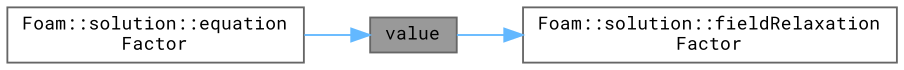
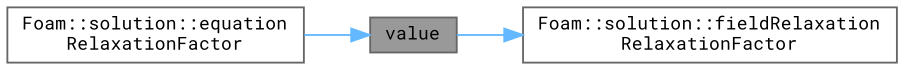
node "Foam::solution::equation Factor": label "Foam::solution::equation Factor" -> "Foam::solution::equation RelaxationFactor"
node "Foam::solution::fieldRelaxation Factor": label "Foam::solution::fieldRelaxation Factor" -> "Foam::solution::fieldRelaxation RelaxationFactor"
